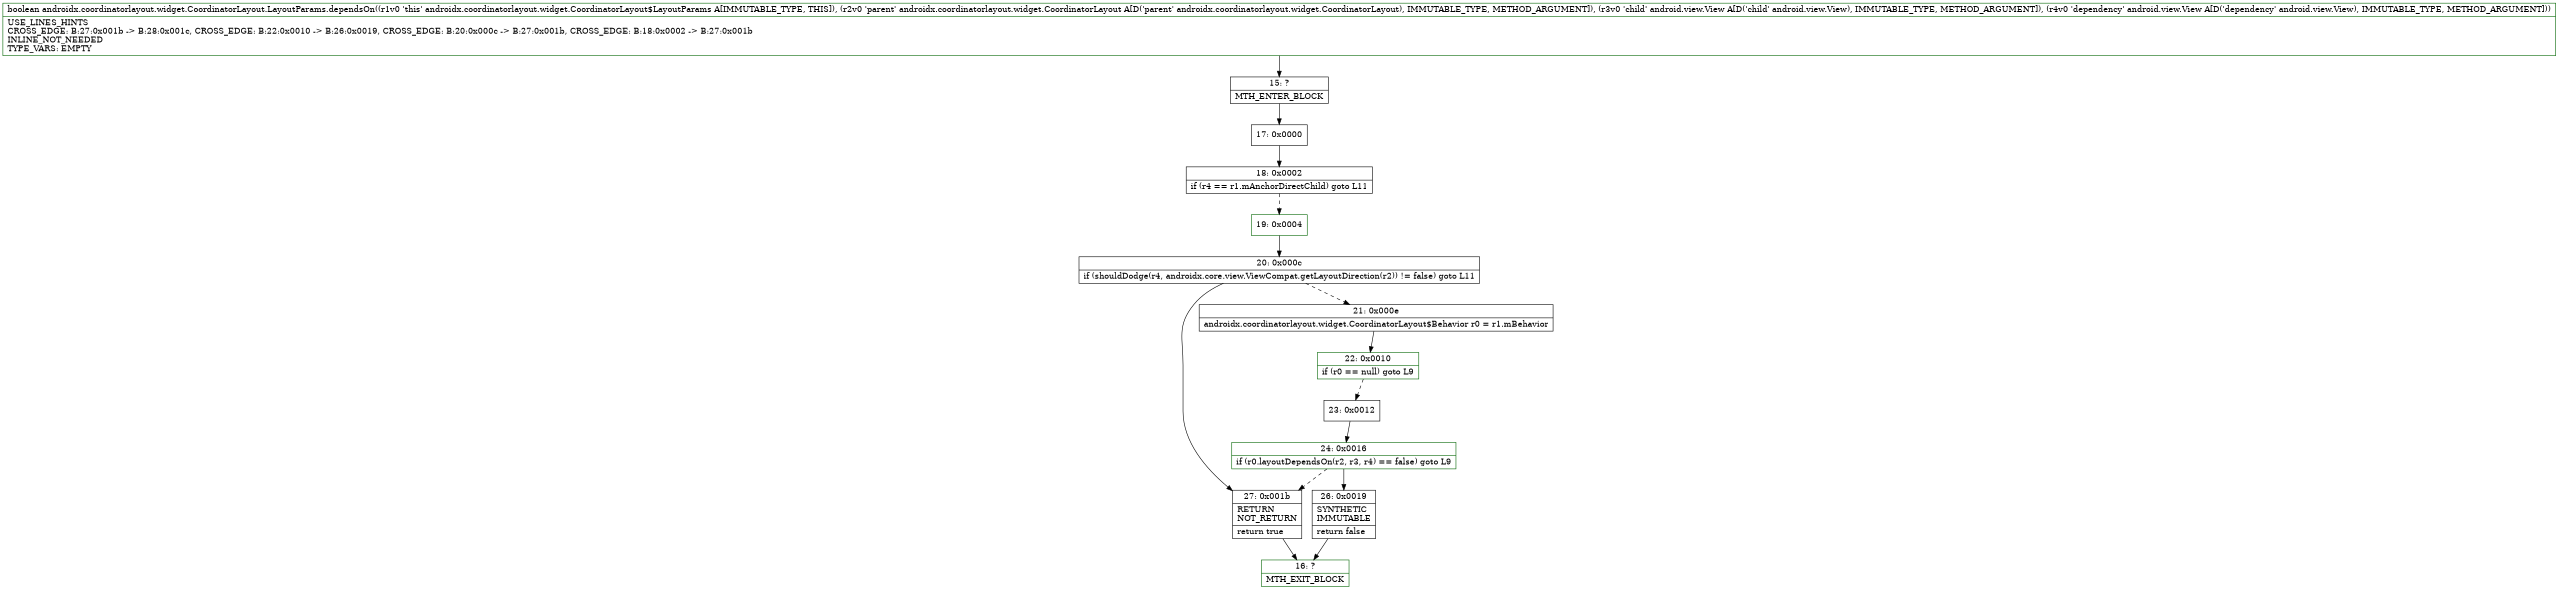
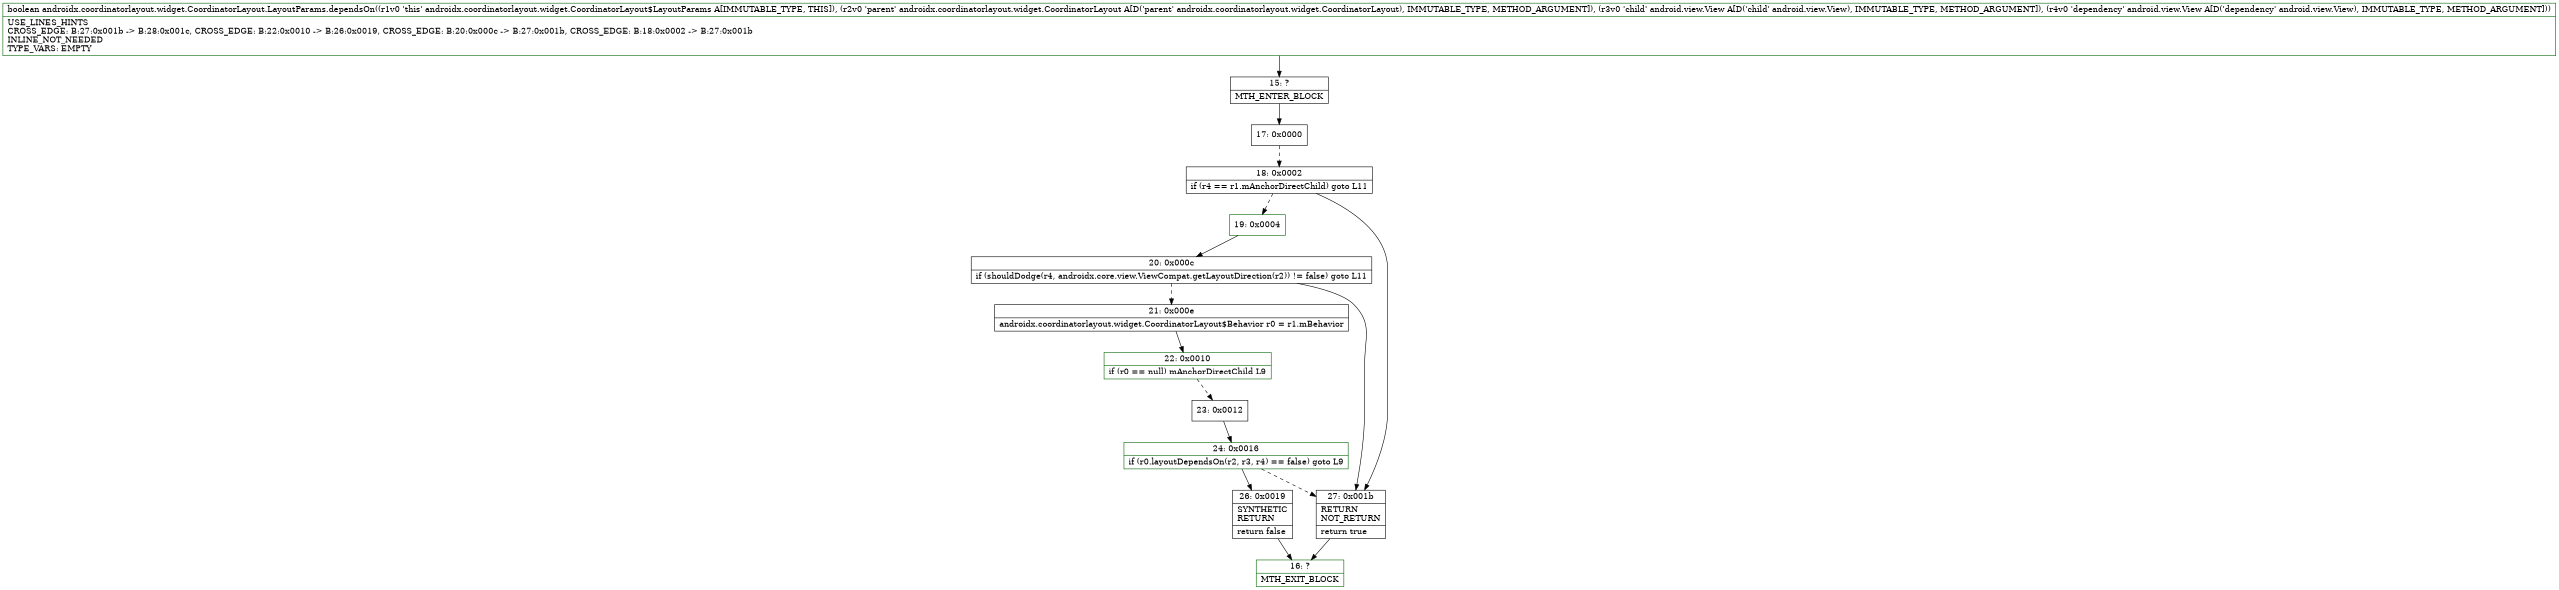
edge "17: 0x0000" -> "18: 0x0002": style solid -> dashed
edge "18: 0x0002" -> "27: 0x001b": added
node "22: 0x0010": text "if (r0 == null) goto L9" -> "if (r0 == null) mAnchorDirectChild L9"
node "26: 0x0019": text "IMMUTABLE" -> "RETURN"
